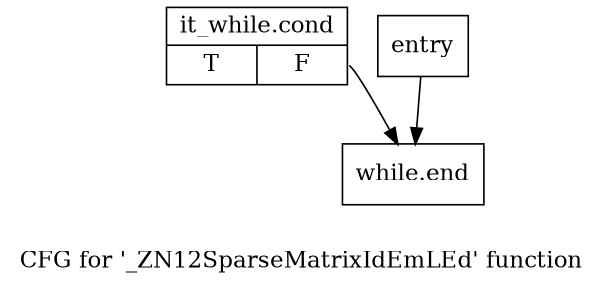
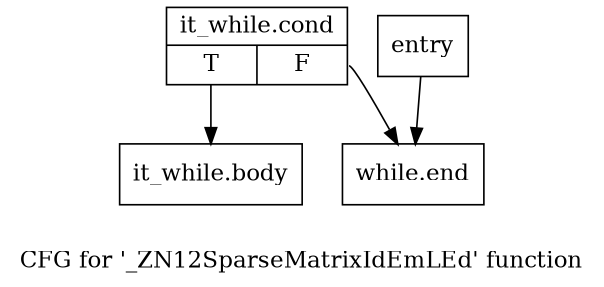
node "it_while.body": added
